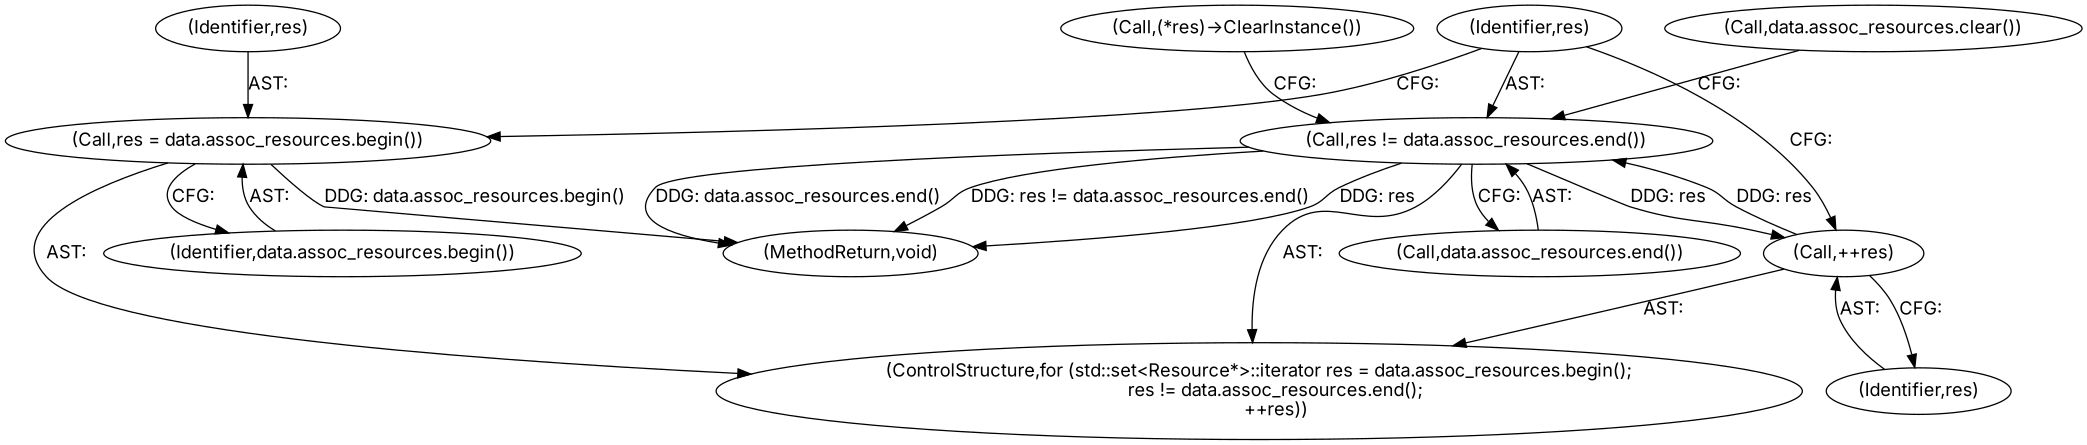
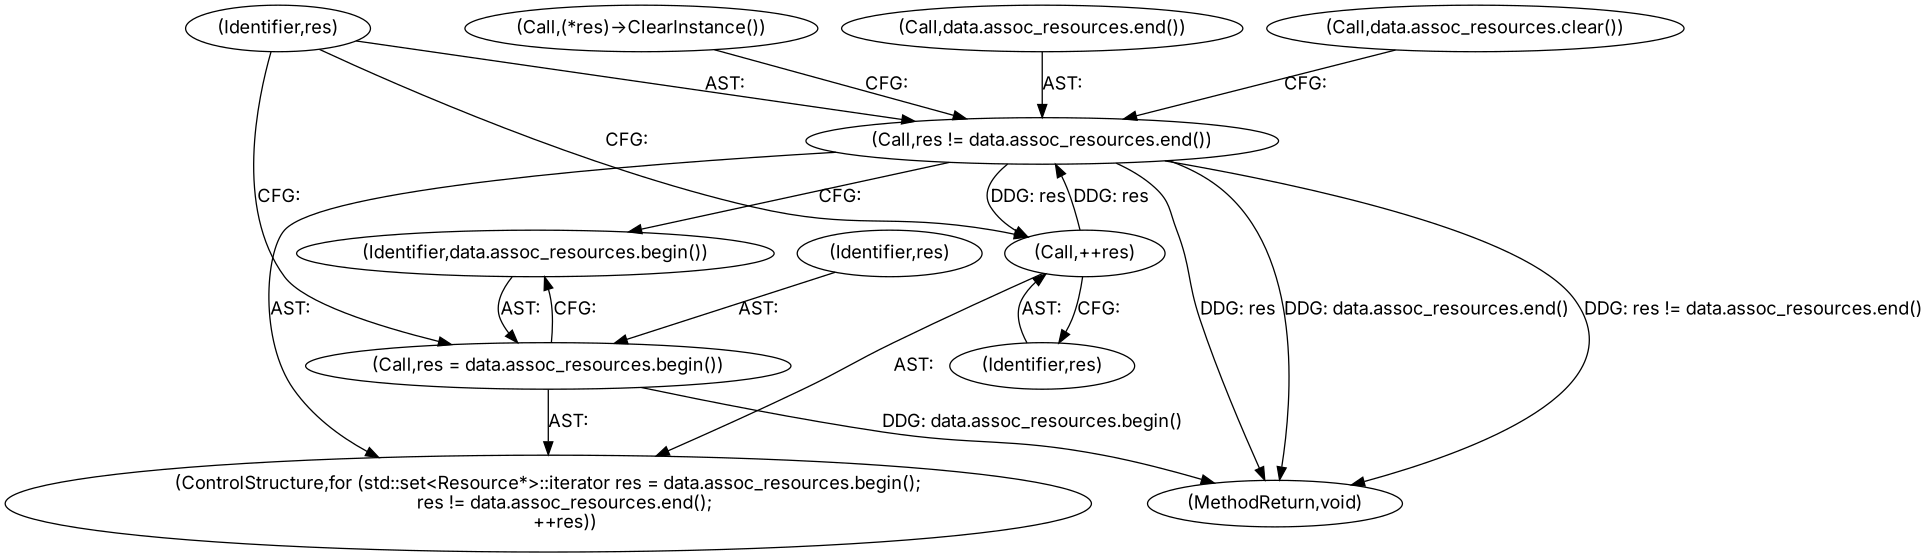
edge "(Call,res != data.assoc_resources.end())" -> "(Call,data.assoc_resources.end())": now "(Call,res != data.assoc_resources.end())" -> "(Identifier,data.assoc_resources.begin())"
